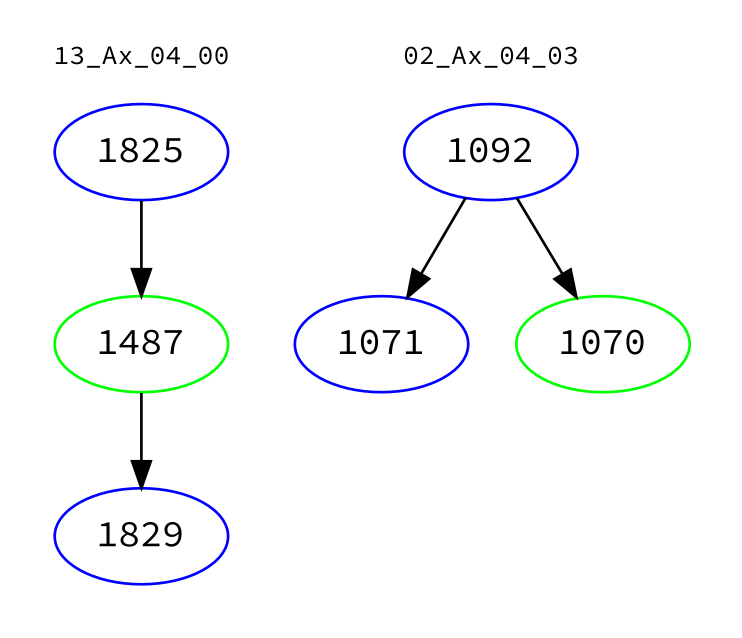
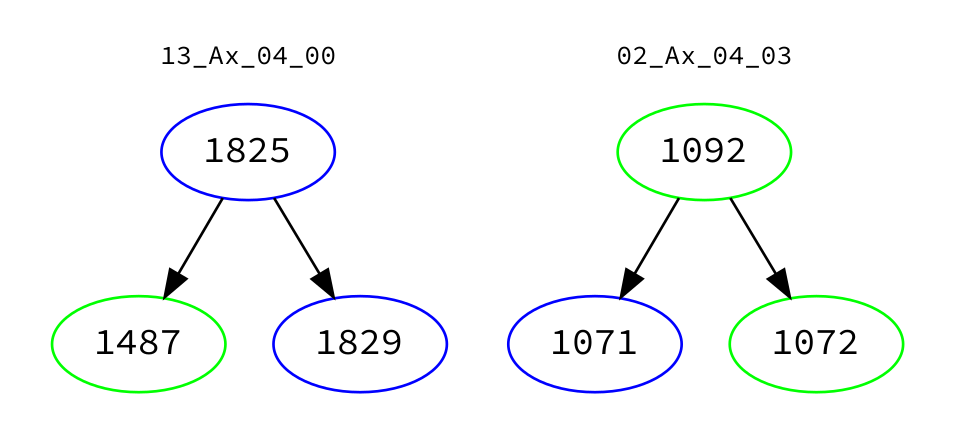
node "1092": color blue -> green
node "1070": label "1070" -> "1072"
edge "1487" -> "1829": now "1825" -> "1829"
